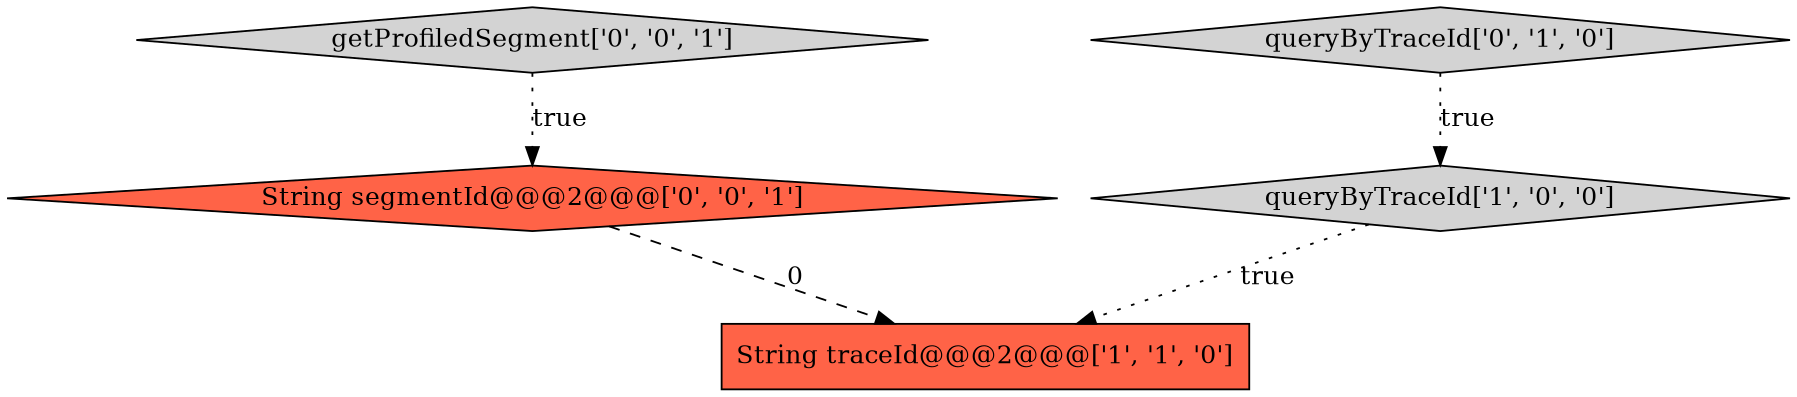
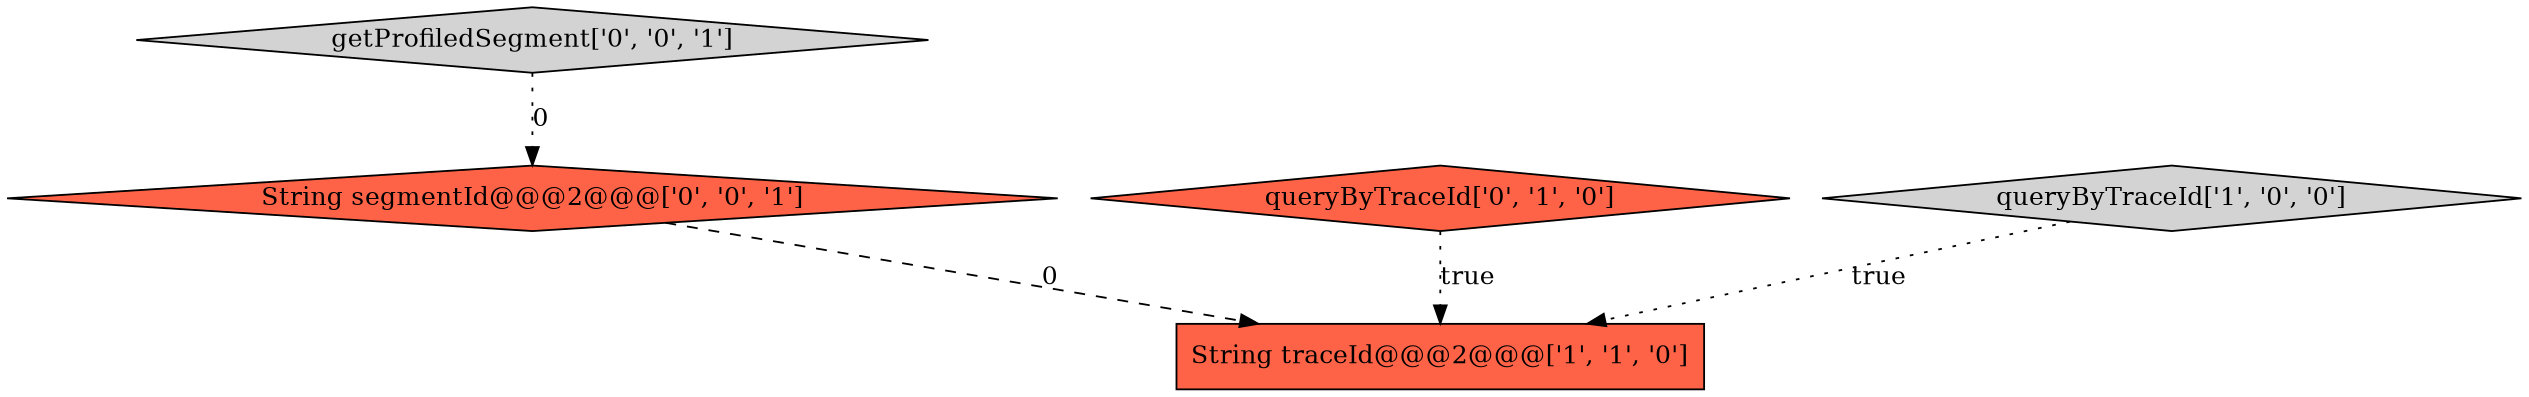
node "queryByTraceId['0', '1', '0']": fillcolor lightgray -> tomato
edge "queryByTraceId['0', '1', '0']" -> "queryByTraceId['1', '0', '0']": now "queryByTraceId['0', '1', '0']" -> "String traceId@@@2@@@['1', '1', '0']"
edge "getProfiledSegment['0', '0', '1']" -> "String segmentId@@@2@@@['0', '0', '1']": label "true" -> "0"
